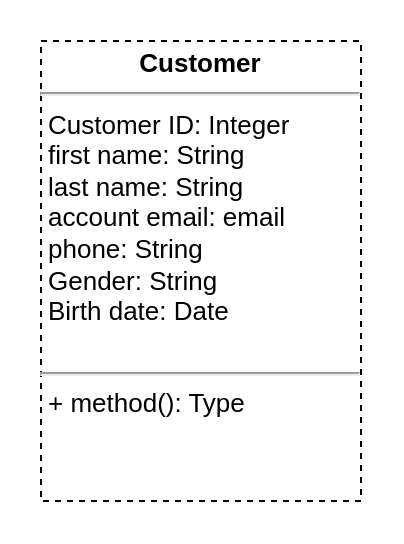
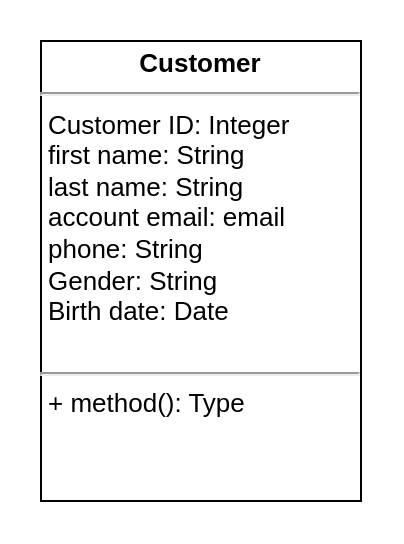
node "Customer Customer ID: Integer first name: Stringlast name: String account email: email phone: StringGender: String Birth date: Date + method(): Type": style dashed -> solid
